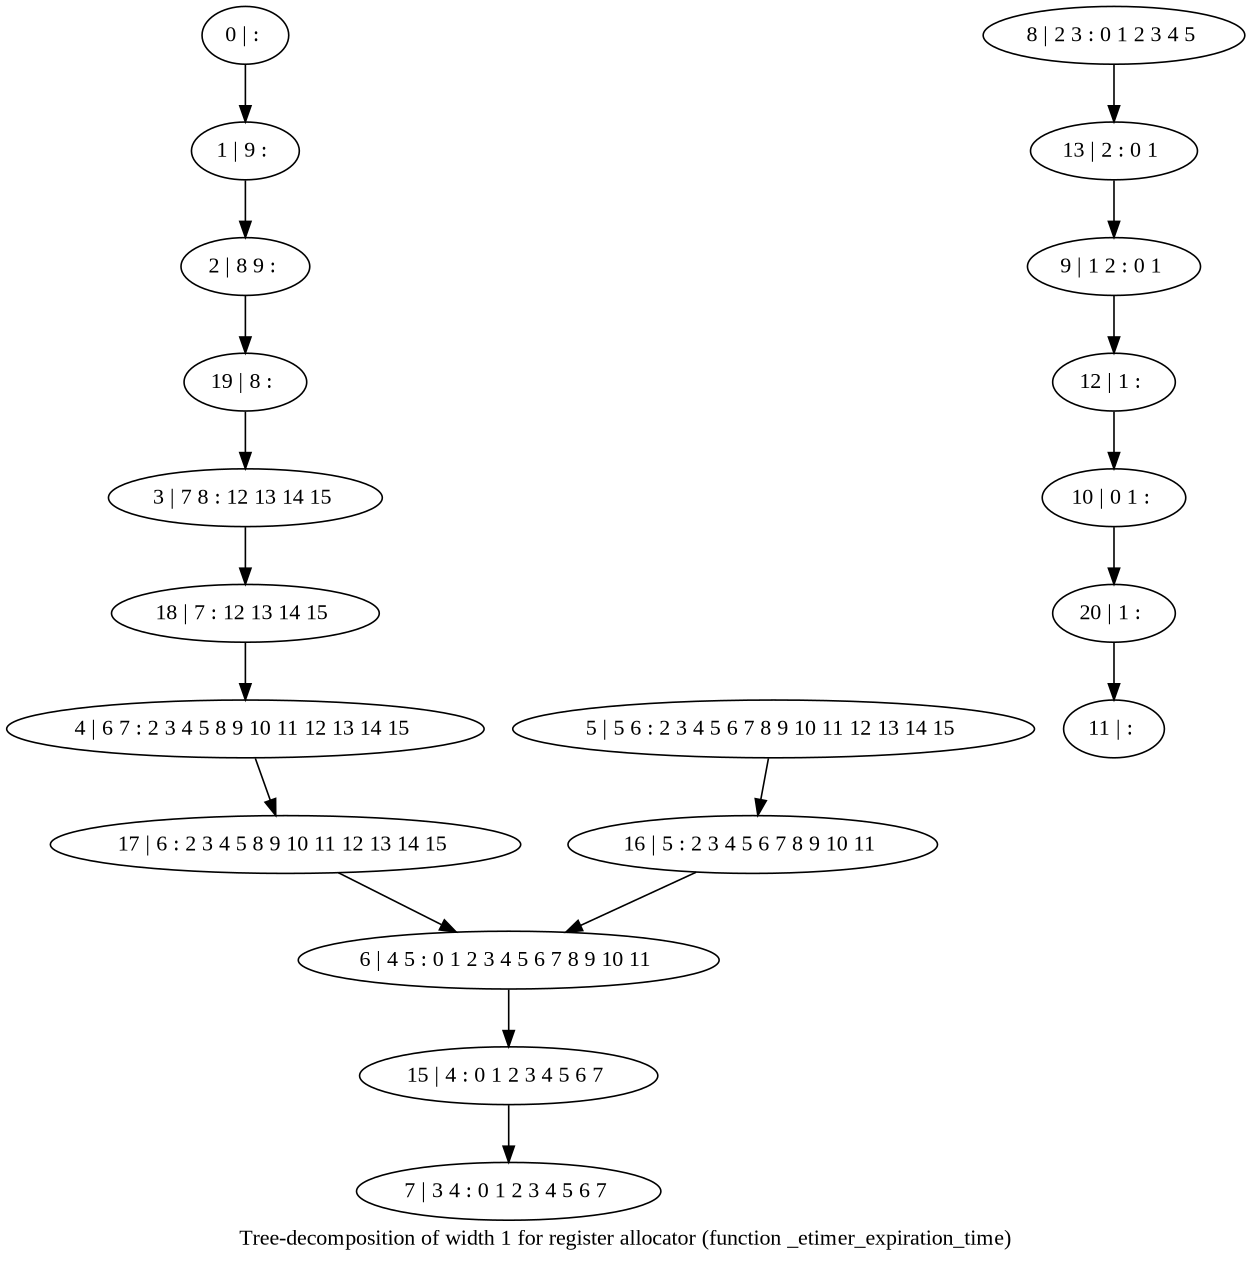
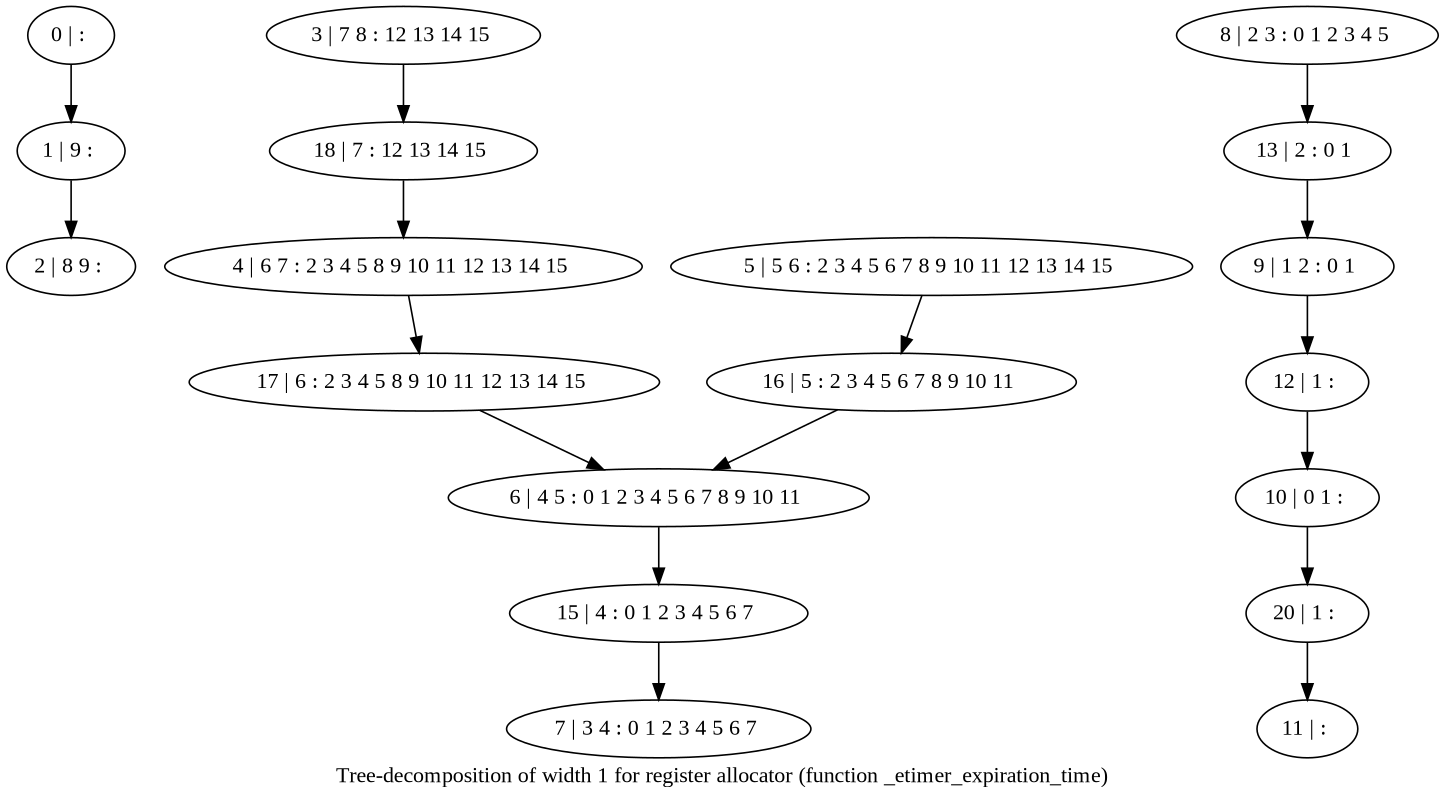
node "19 | 8 :": removed
